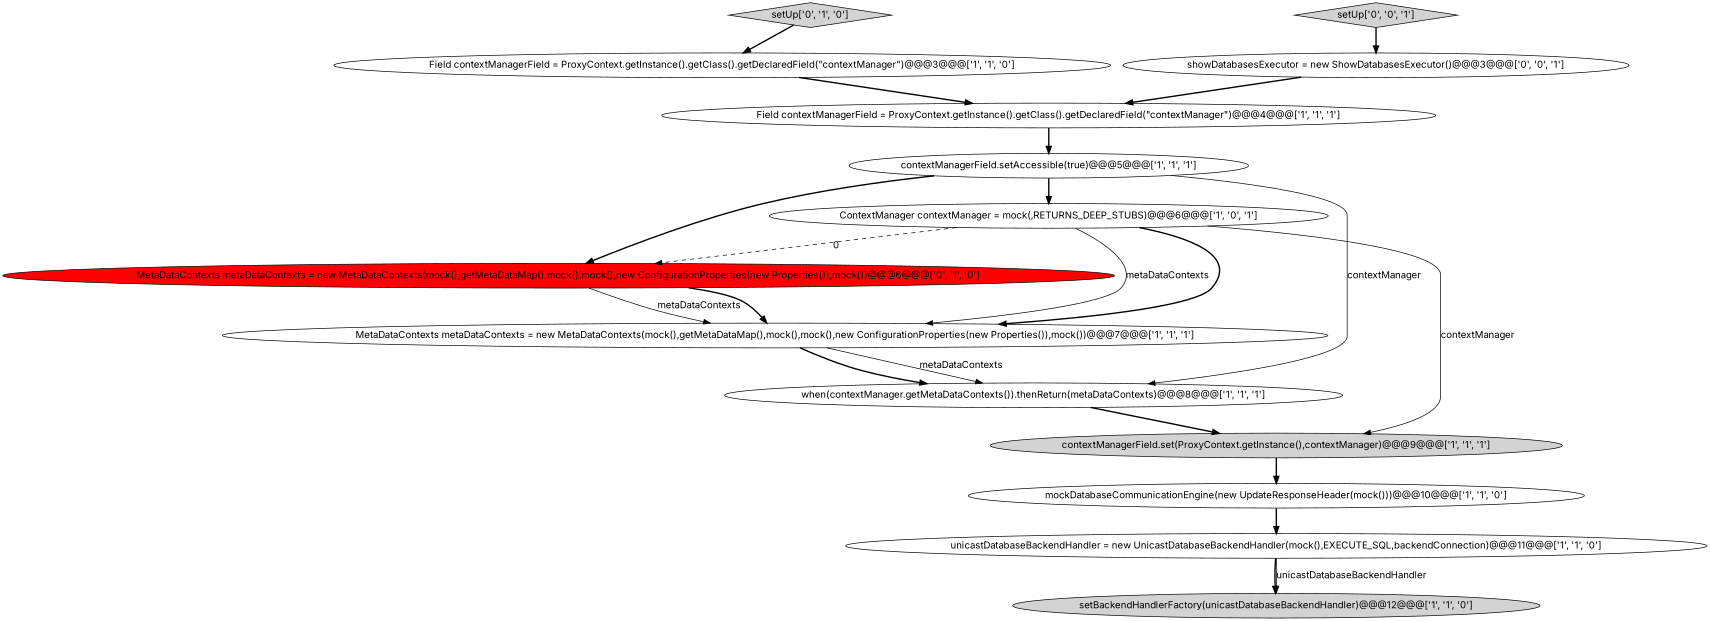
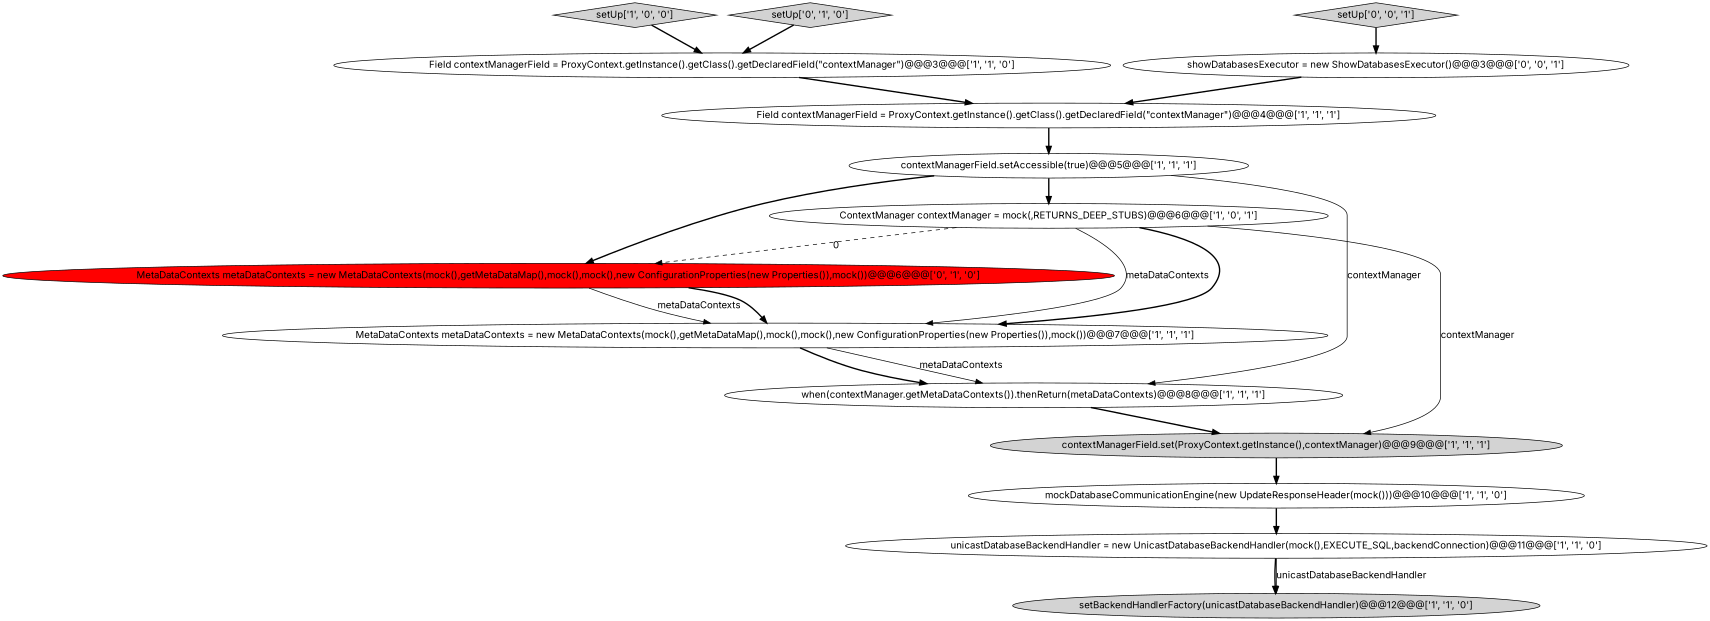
node "setUp['1', '0', '0']": added
